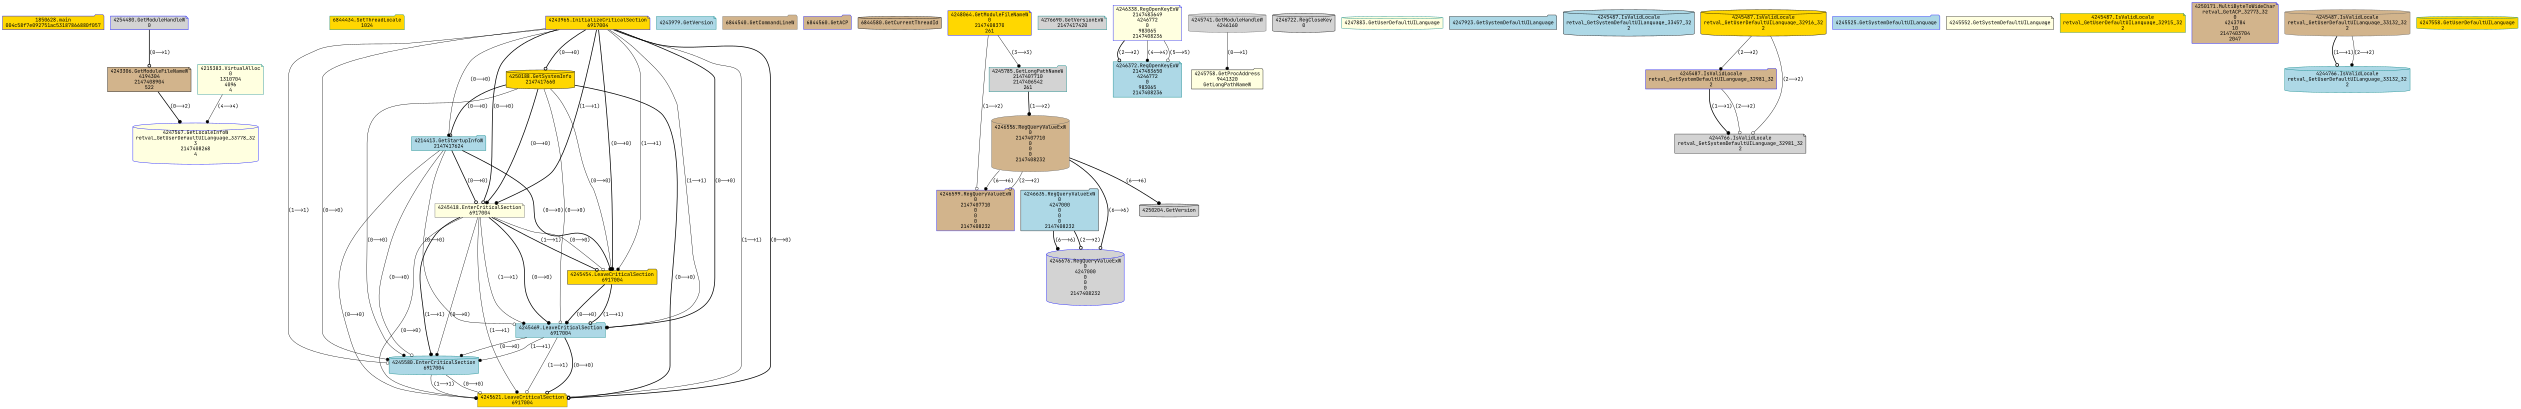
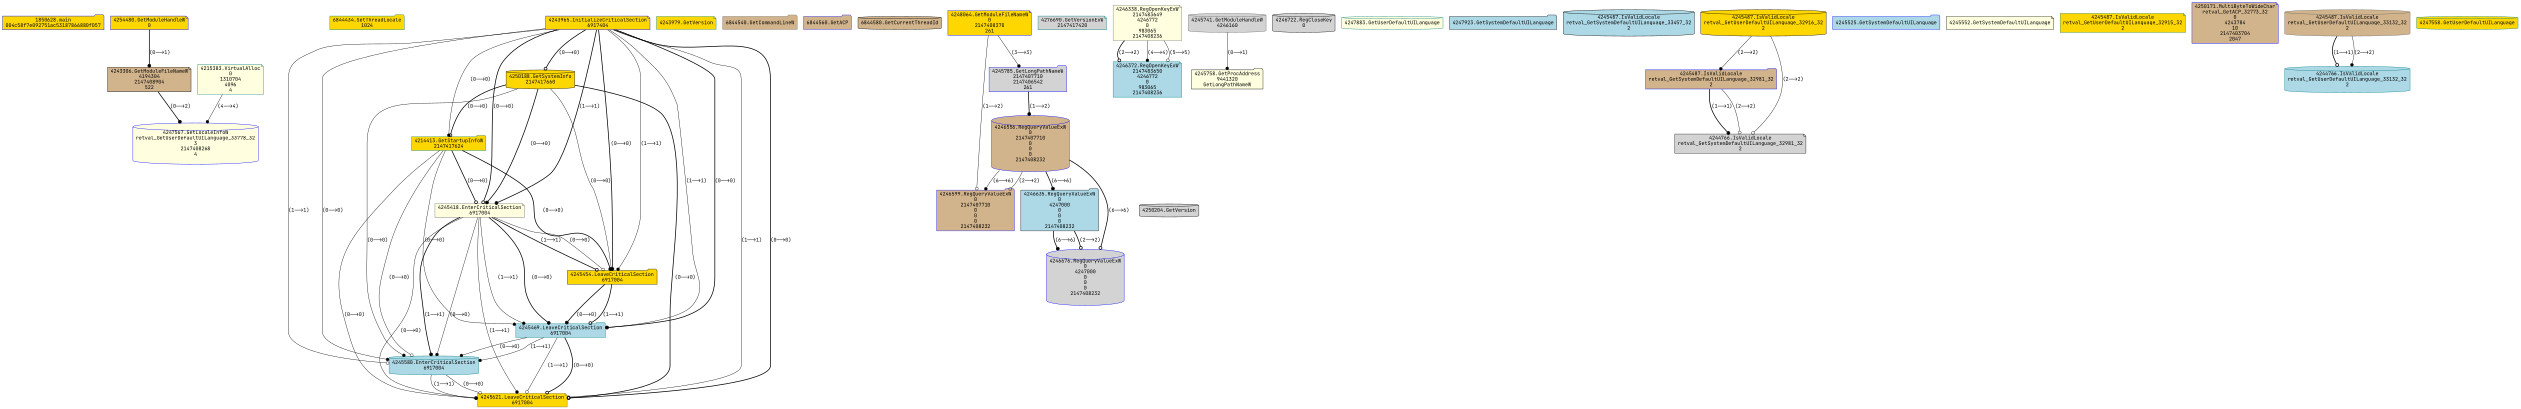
node "4254480.GetModuleHandleW 0": fillcolor lightgrey -> gold
node "4243965.InitializeCriticalSection 6917004": label "4243965.InitializeCriticalSection 6917004" -> "4243965.InitializeCriticalSection 6917404"
node "4243979.GetVersion": fillcolor lightblue -> gold
node "4246338.RegOpenKeyExW 2147483649 4246772 0 983065 2147408236": color blue -> gray40
edge "4254480.GetModuleHandleW 0" -> "4243306.GetModuleFileNameW 4194304 2147408904 522": arrowhead odot -> dot
node "4245785.GetLongPathNameW 2147407710 2147406542 261": color teal -> blue
node "4214413.GetStartupInfoW 2147417624": fillcolor lightblue -> gold
node "4246556.RegQueryValueExW 0 2147407710 0 0 0 2147408232": color gray40 -> blue
edge "4246556.RegQueryValueExW 0 2147407710 0 0 0 2147408232" -> "4250204.GetVersion": now "4246556.RegQueryValueExW 0 2147407710 0 0 0 2147408232" -> "4246635.RegQueryValueExW 0 4247000 0 0 0 2147408232"
edge "4250188.GetSystemInfo 2147417660" -> "4245469.LeaveCriticalSection 6917004": removed, label "(0-->0)"
edge "4214413.GetStartupInfoW 2147417624" -> "4245469.LeaveCriticalSection 6917004": arrowhead odot -> dot
